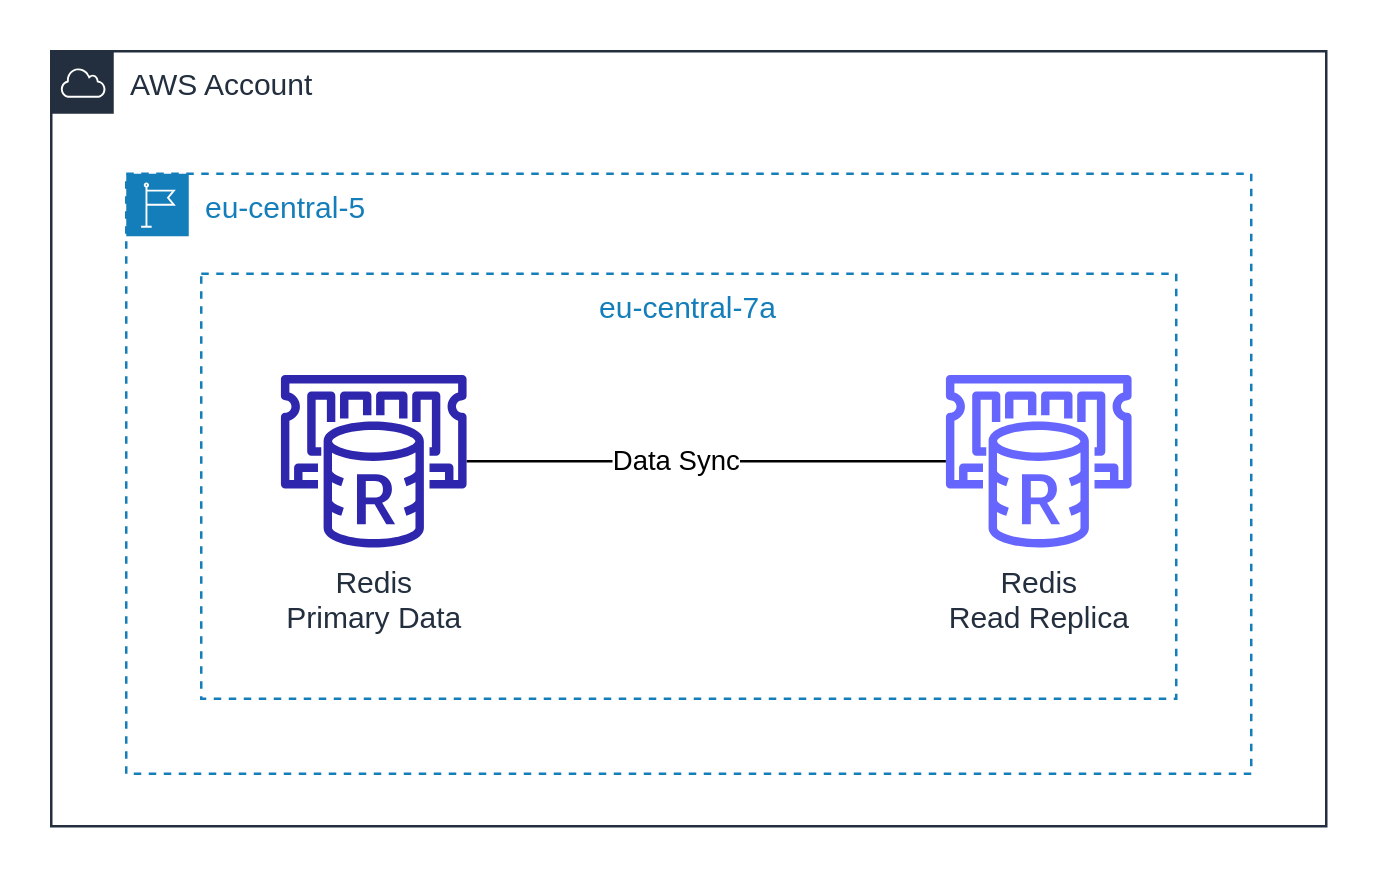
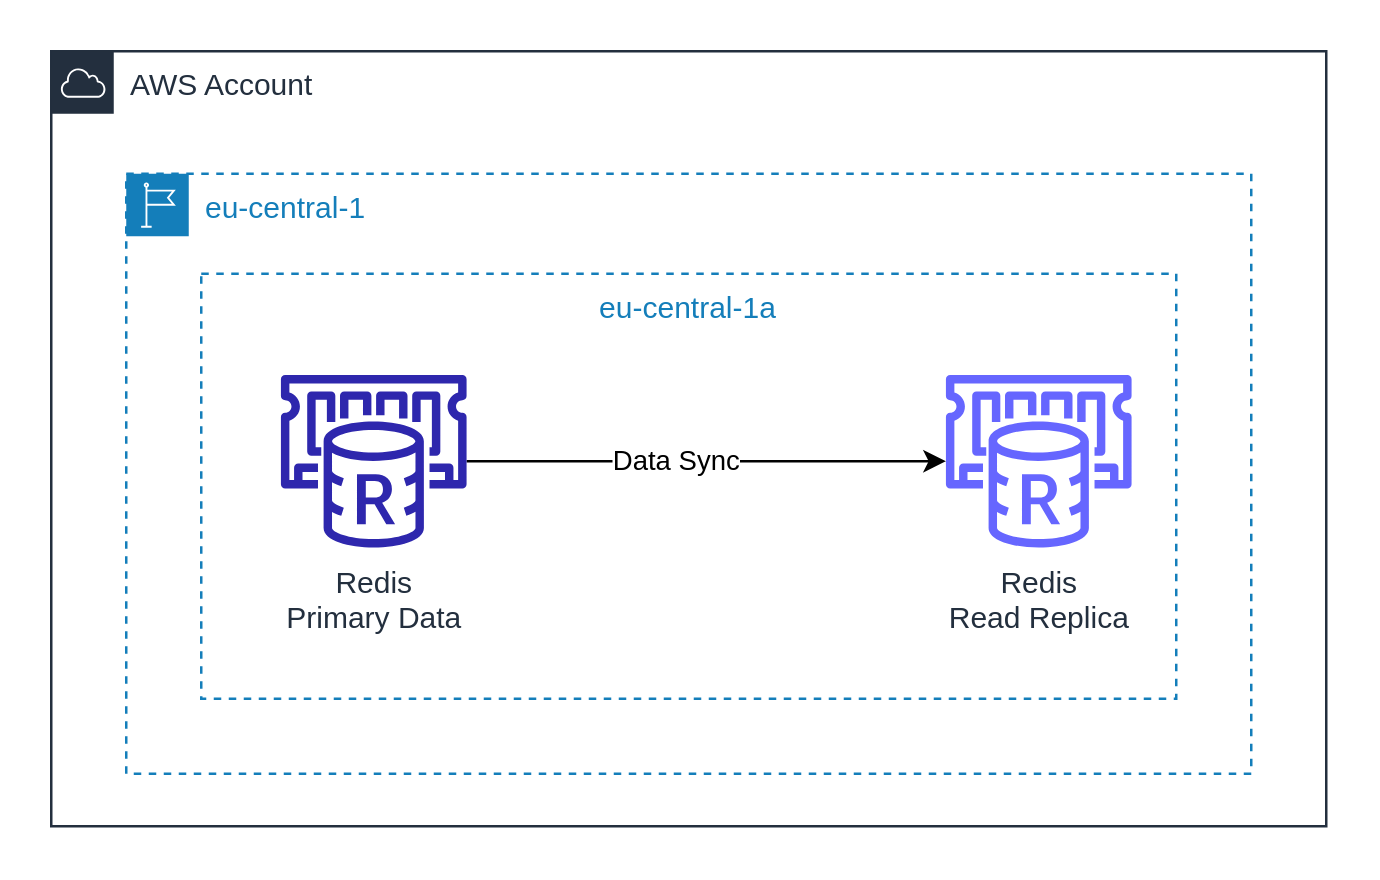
node "eu-central-5": label "eu-central-5" -> "eu-central-1"
node "eu-central-7a": label "eu-central-7a" -> "eu-central-1a"
edge "Redis Primary Data" -- "Redis Read Replica": arrowhead none -> classic
